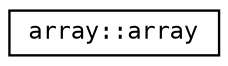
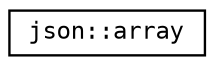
node "array::array": label "array::array" -> "json::array"
